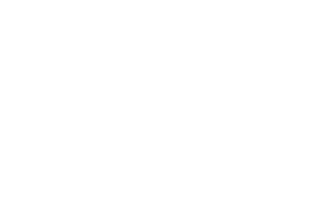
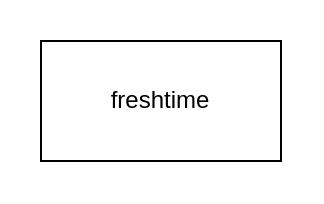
node "freshtime": added
